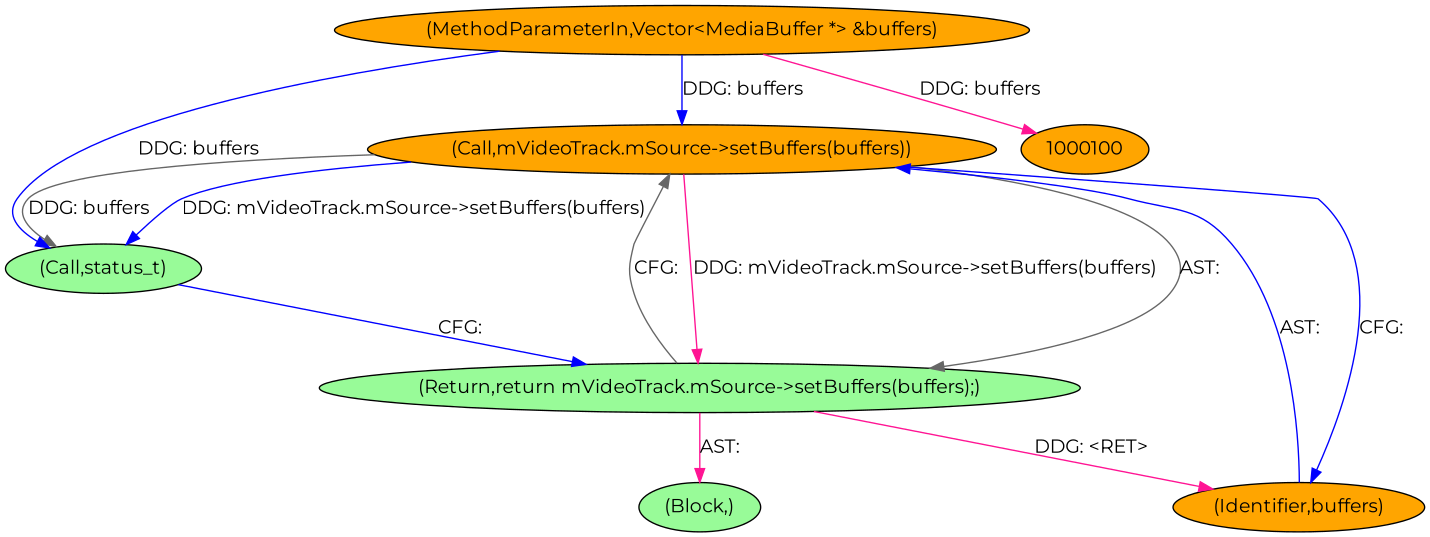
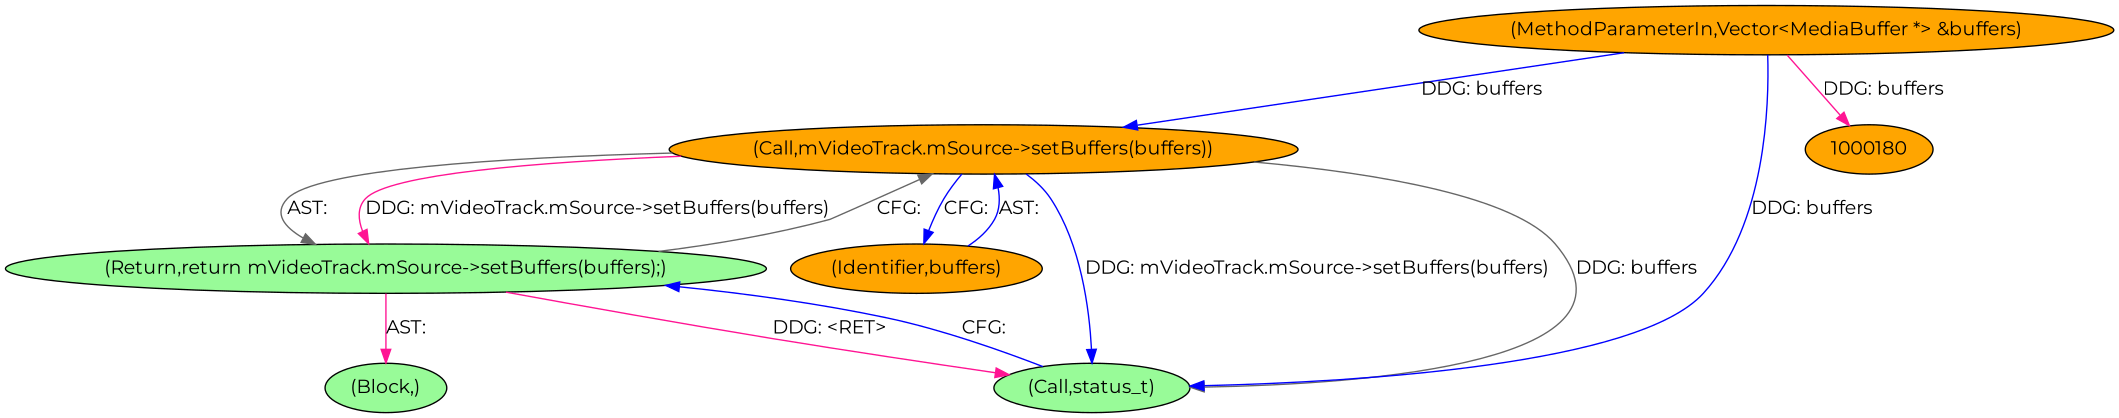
node "1000100": label "1000100" -> "1000180"
edge "(Return,return mVideoTrack.mSource->setBuffers(buffers);)" -> "(Identifier,buffers)": now "(Return,return mVideoTrack.mSource->setBuffers(buffers);)" -> "(Call,status_t)"
